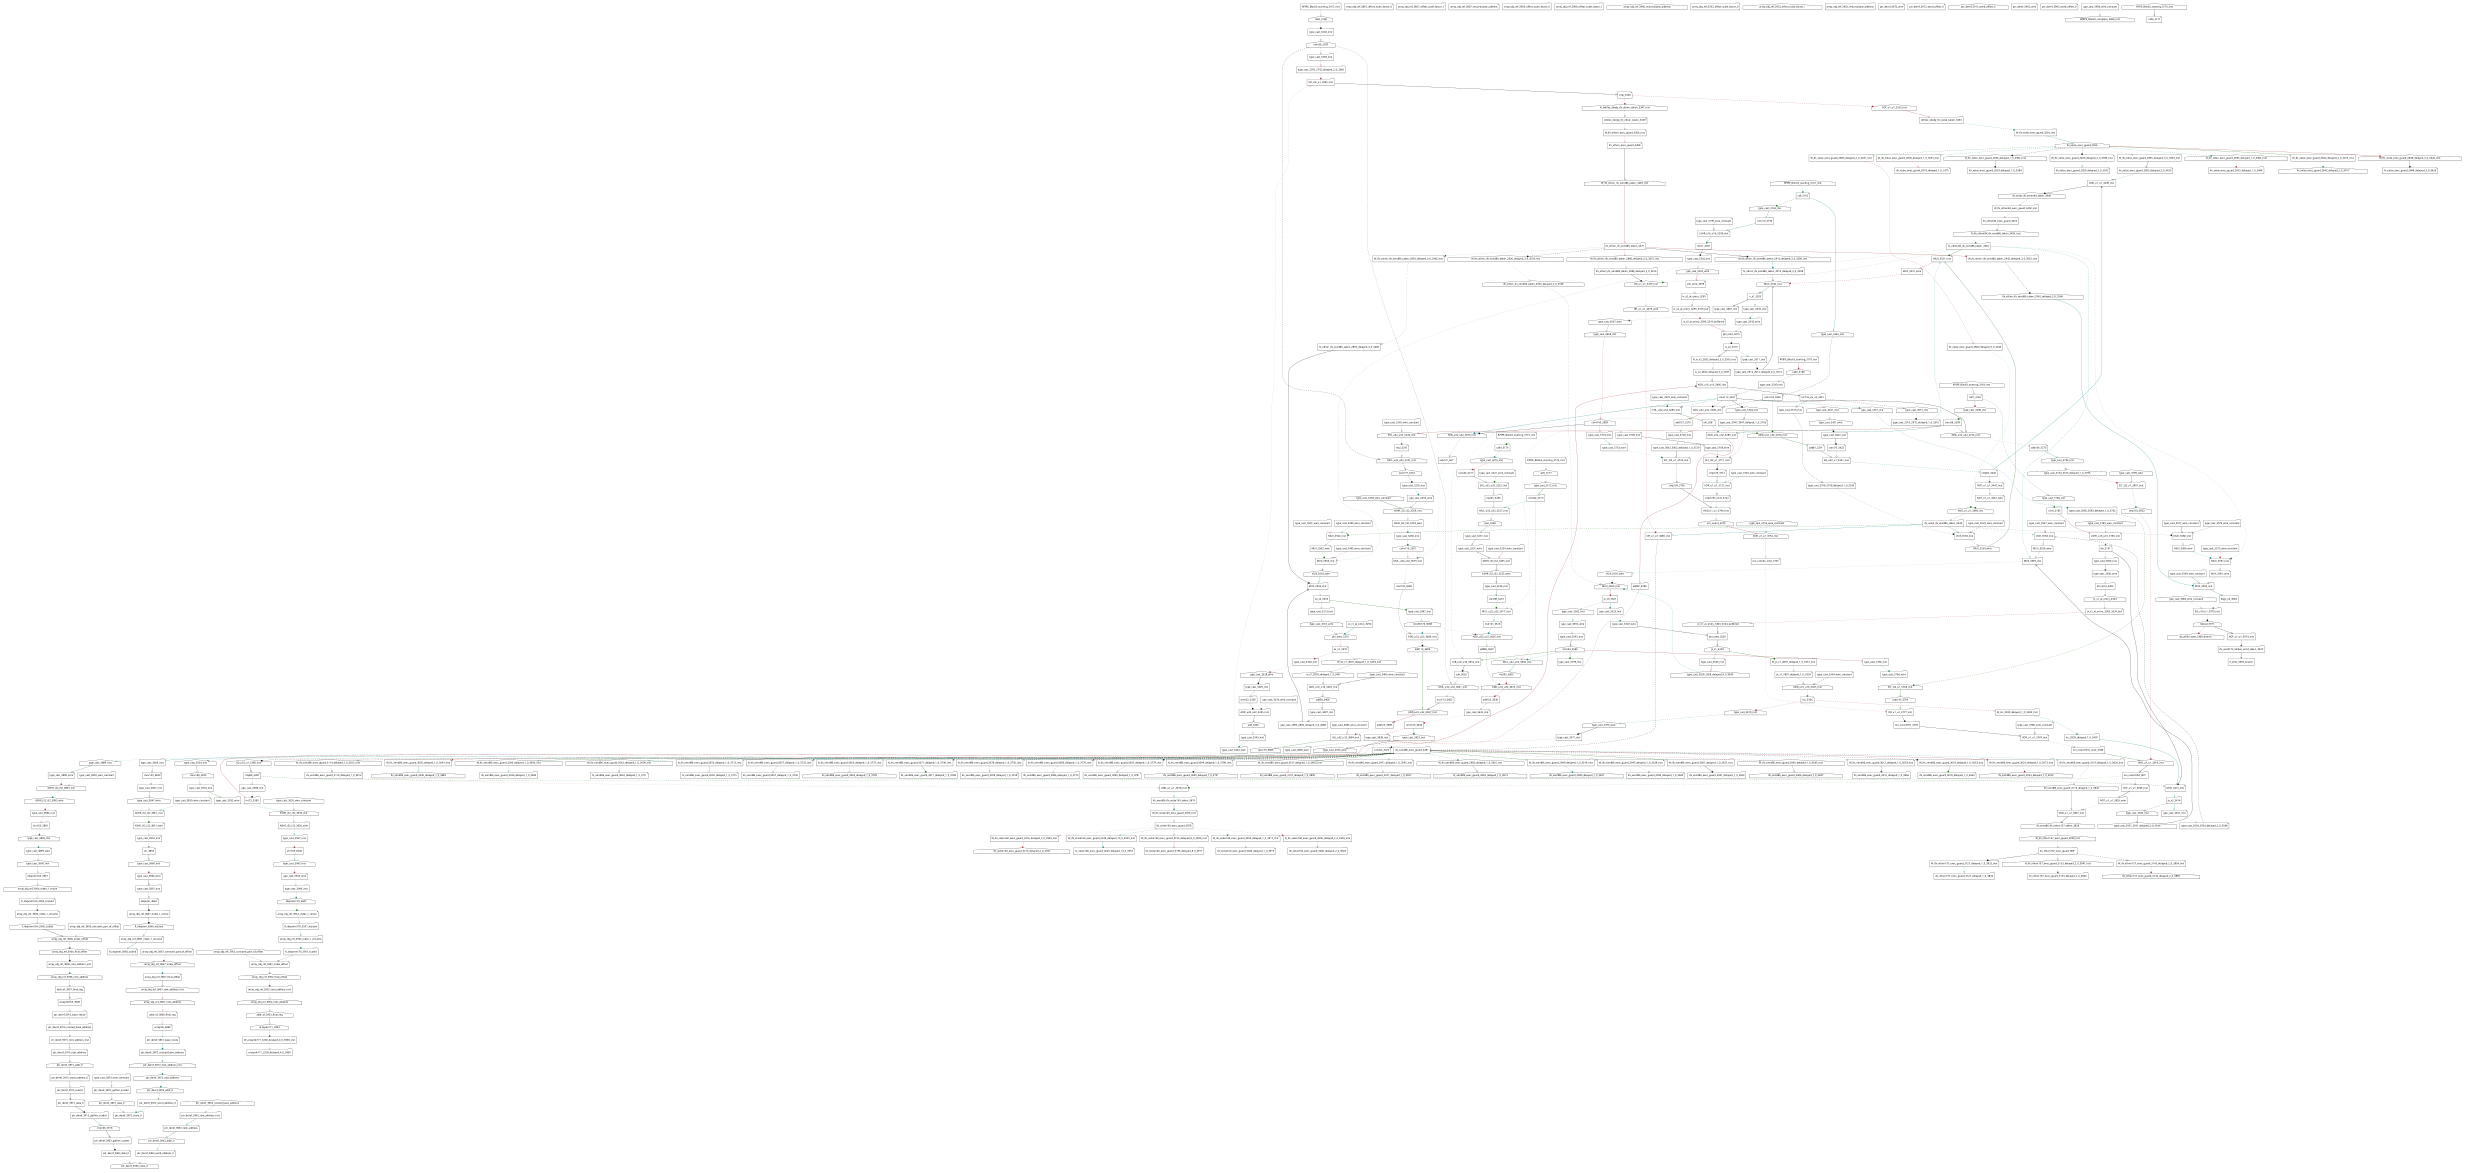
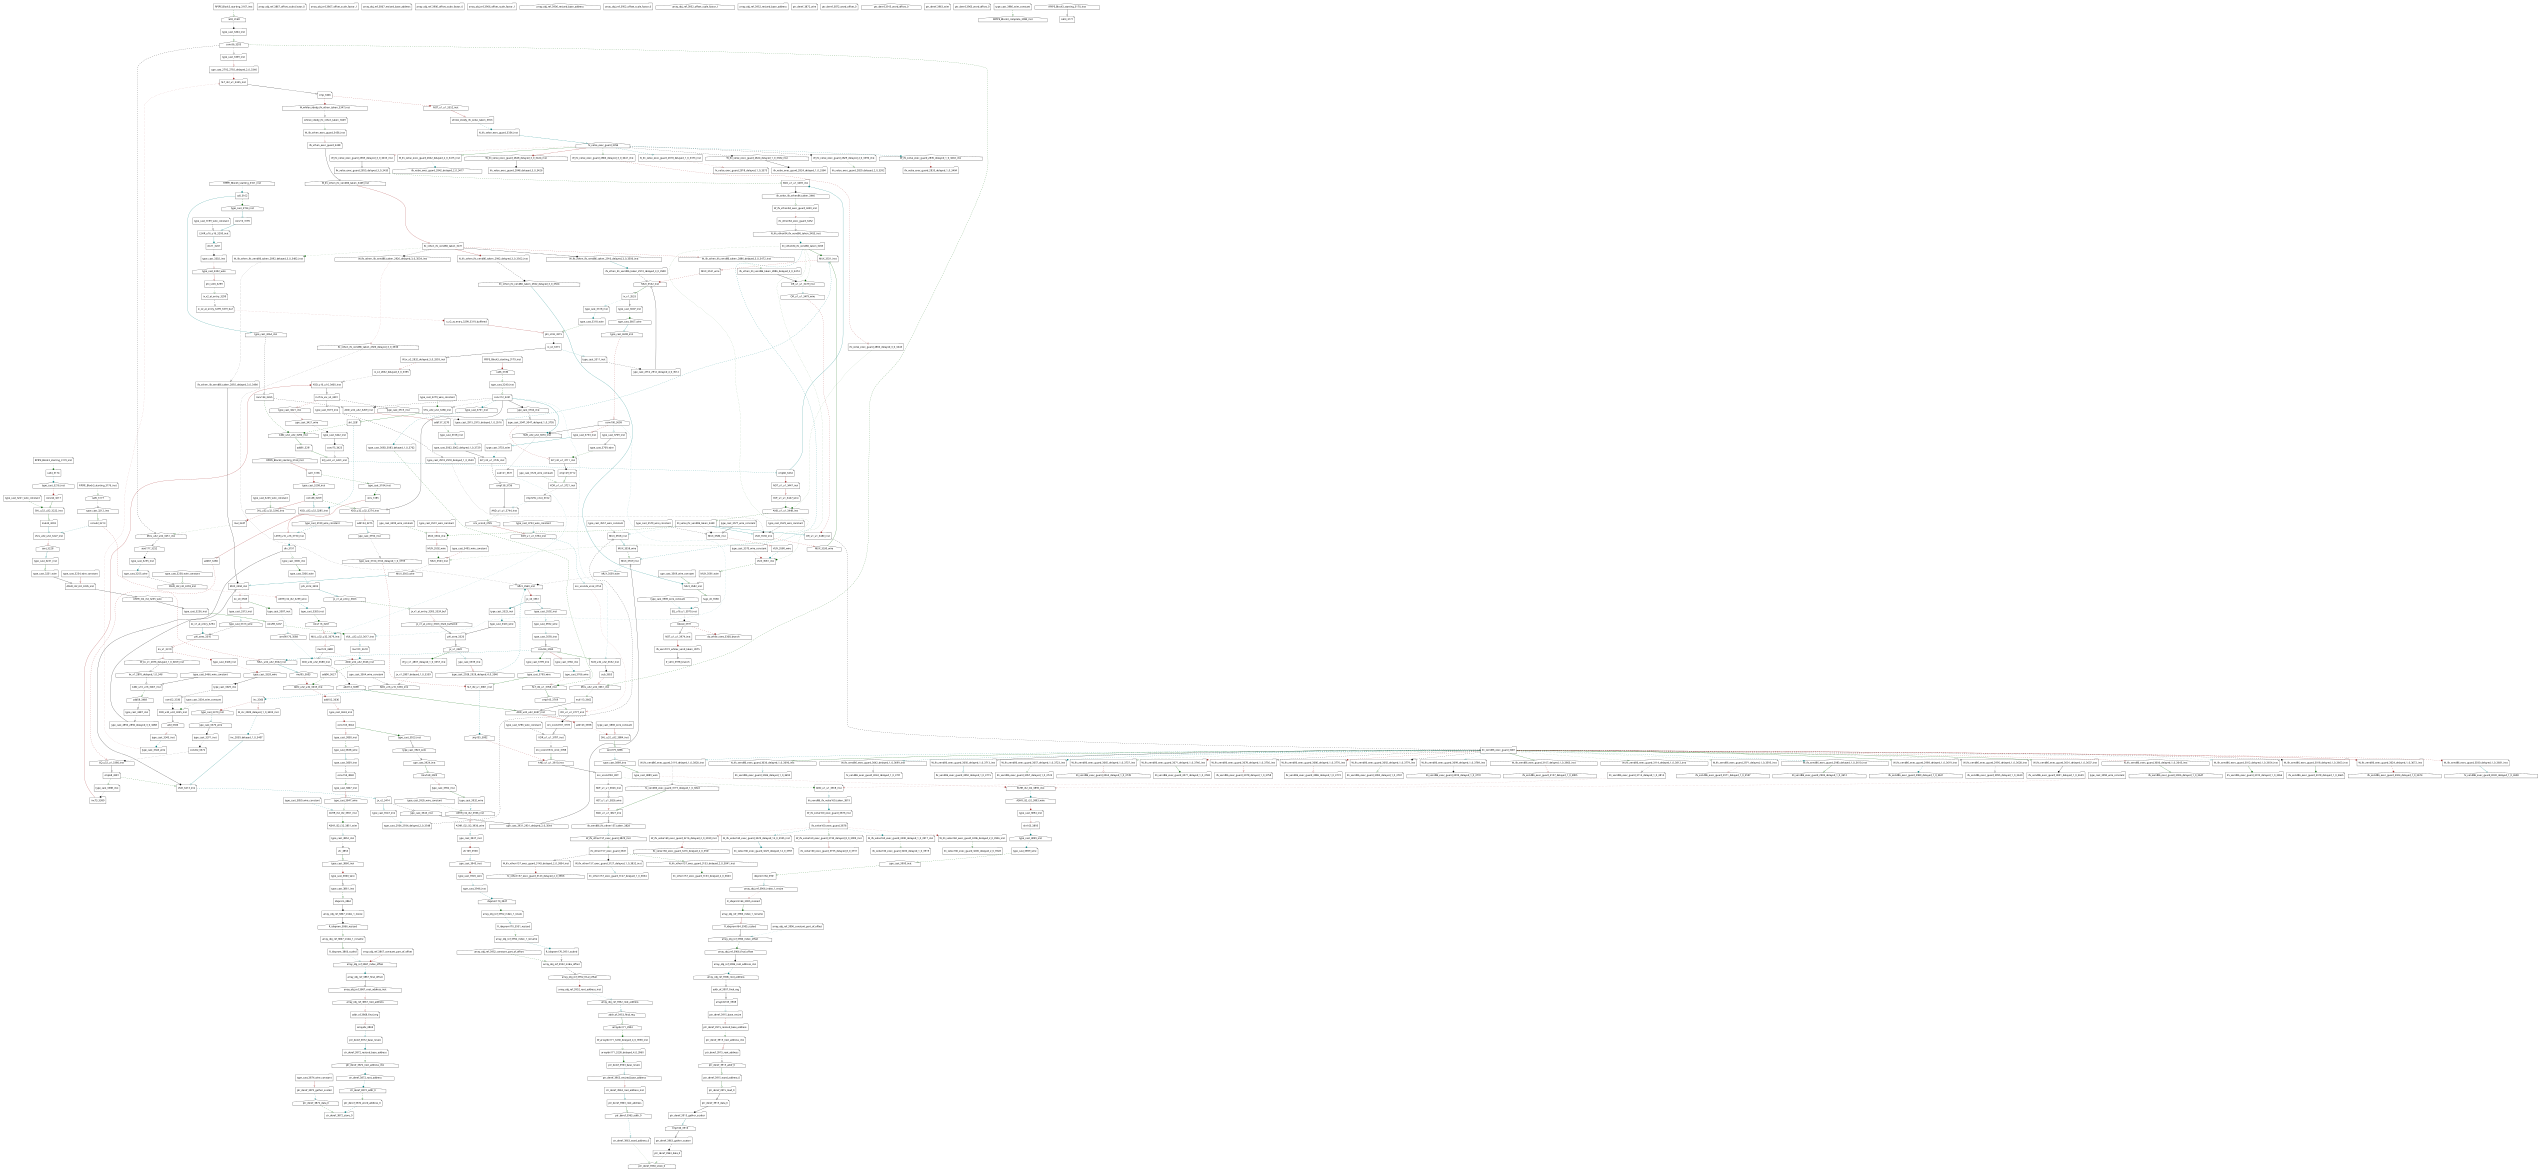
edge "div11_3201" -> "type_cast_3302_inst": style solid -> dotted
edge "conv90176_3588" -> "ADD_u32_u32_3626_inst": now "mul122_3680" -> "ADD_u32_u32_3626_inst"
edge "type_cast_3799_inst" -> "type_cast_3799_wire": added
node "ptr_deref_3963_base_resize": added
